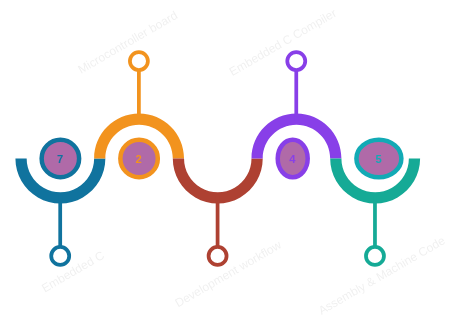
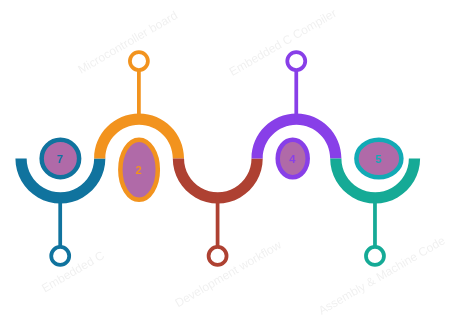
node "2": size 38x38 -> 38x60
